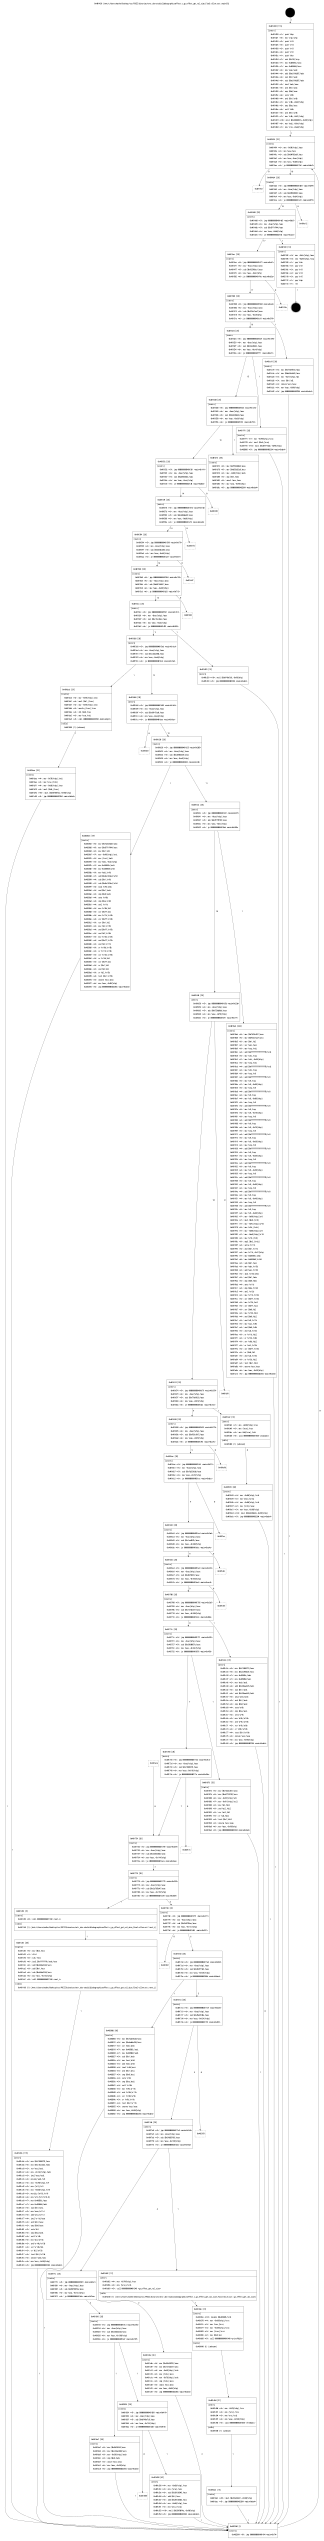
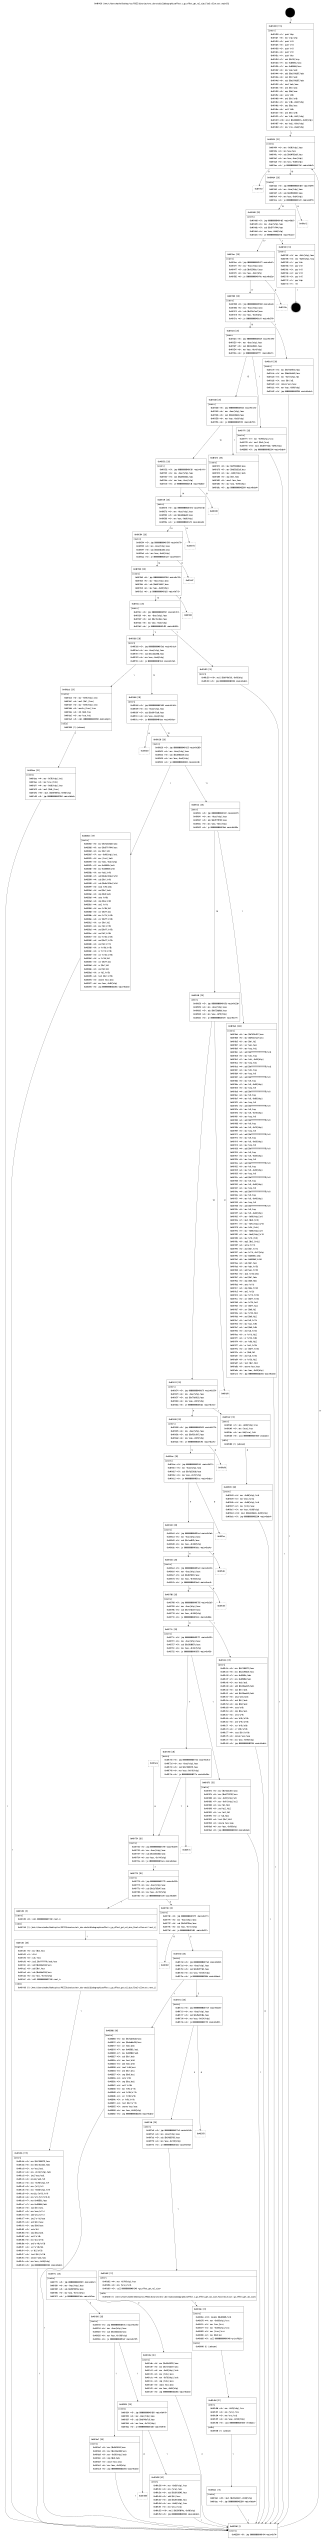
edge "0x4017e0 [28]" -> "0x4017fc [28]": removed, label "4"
